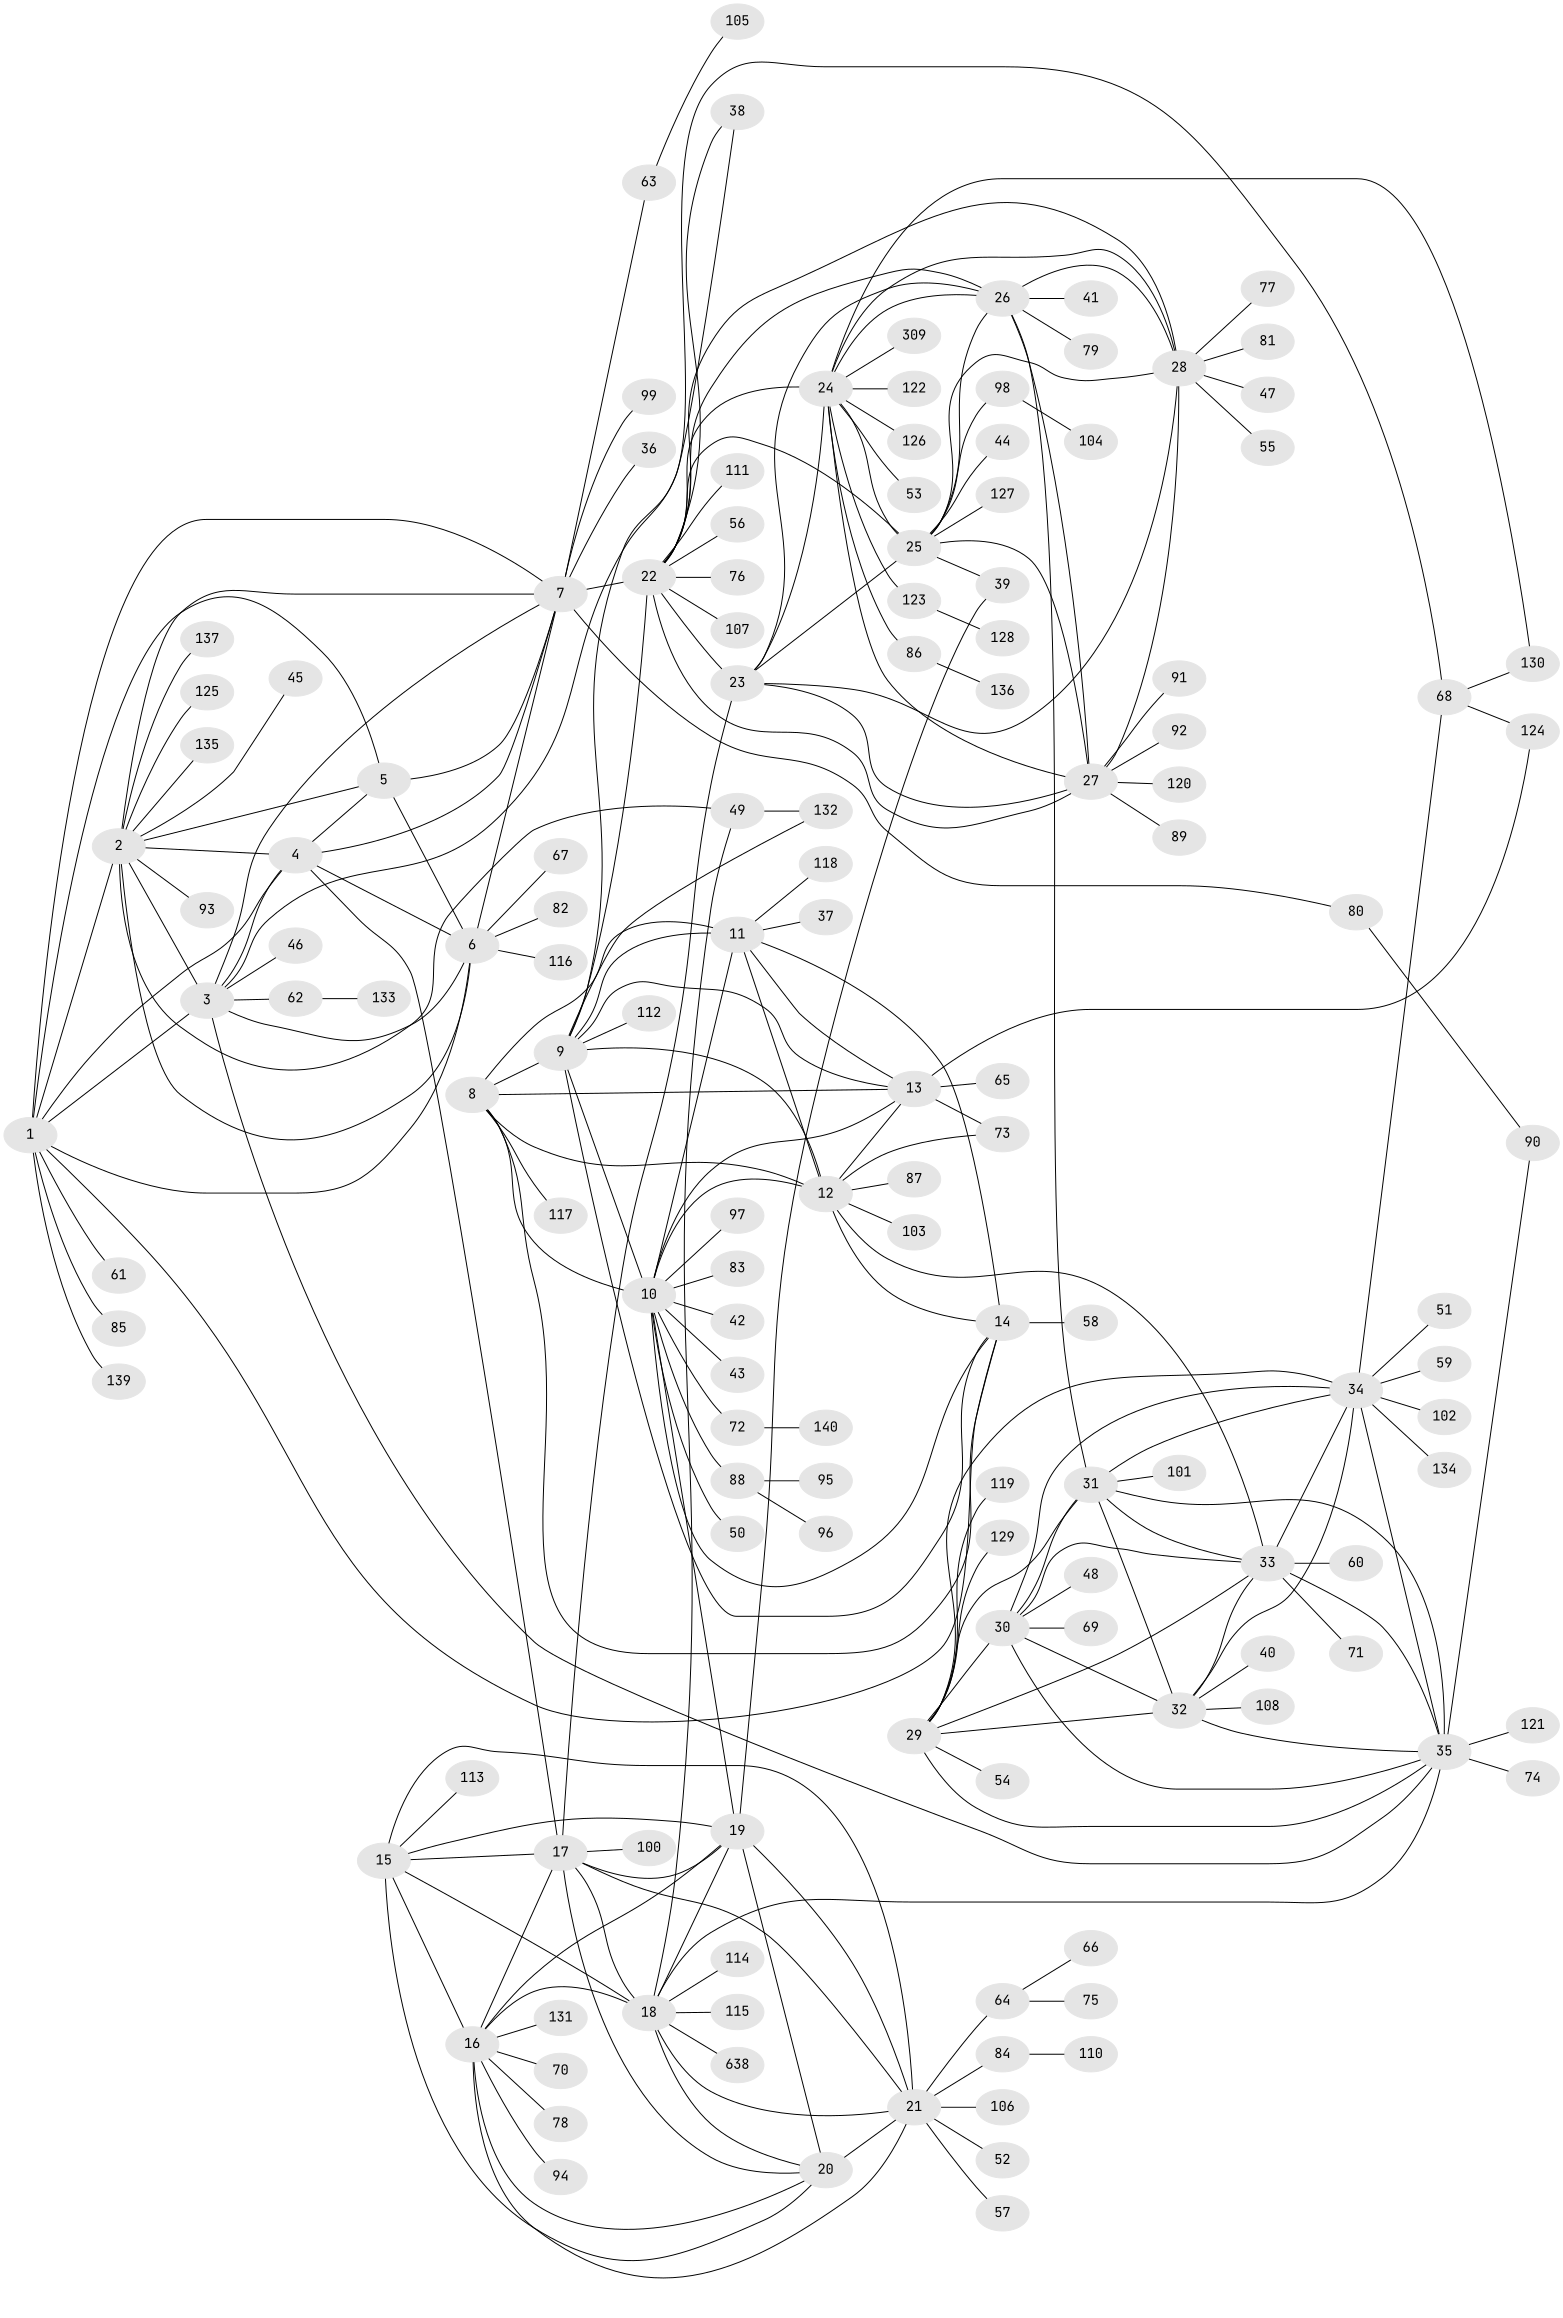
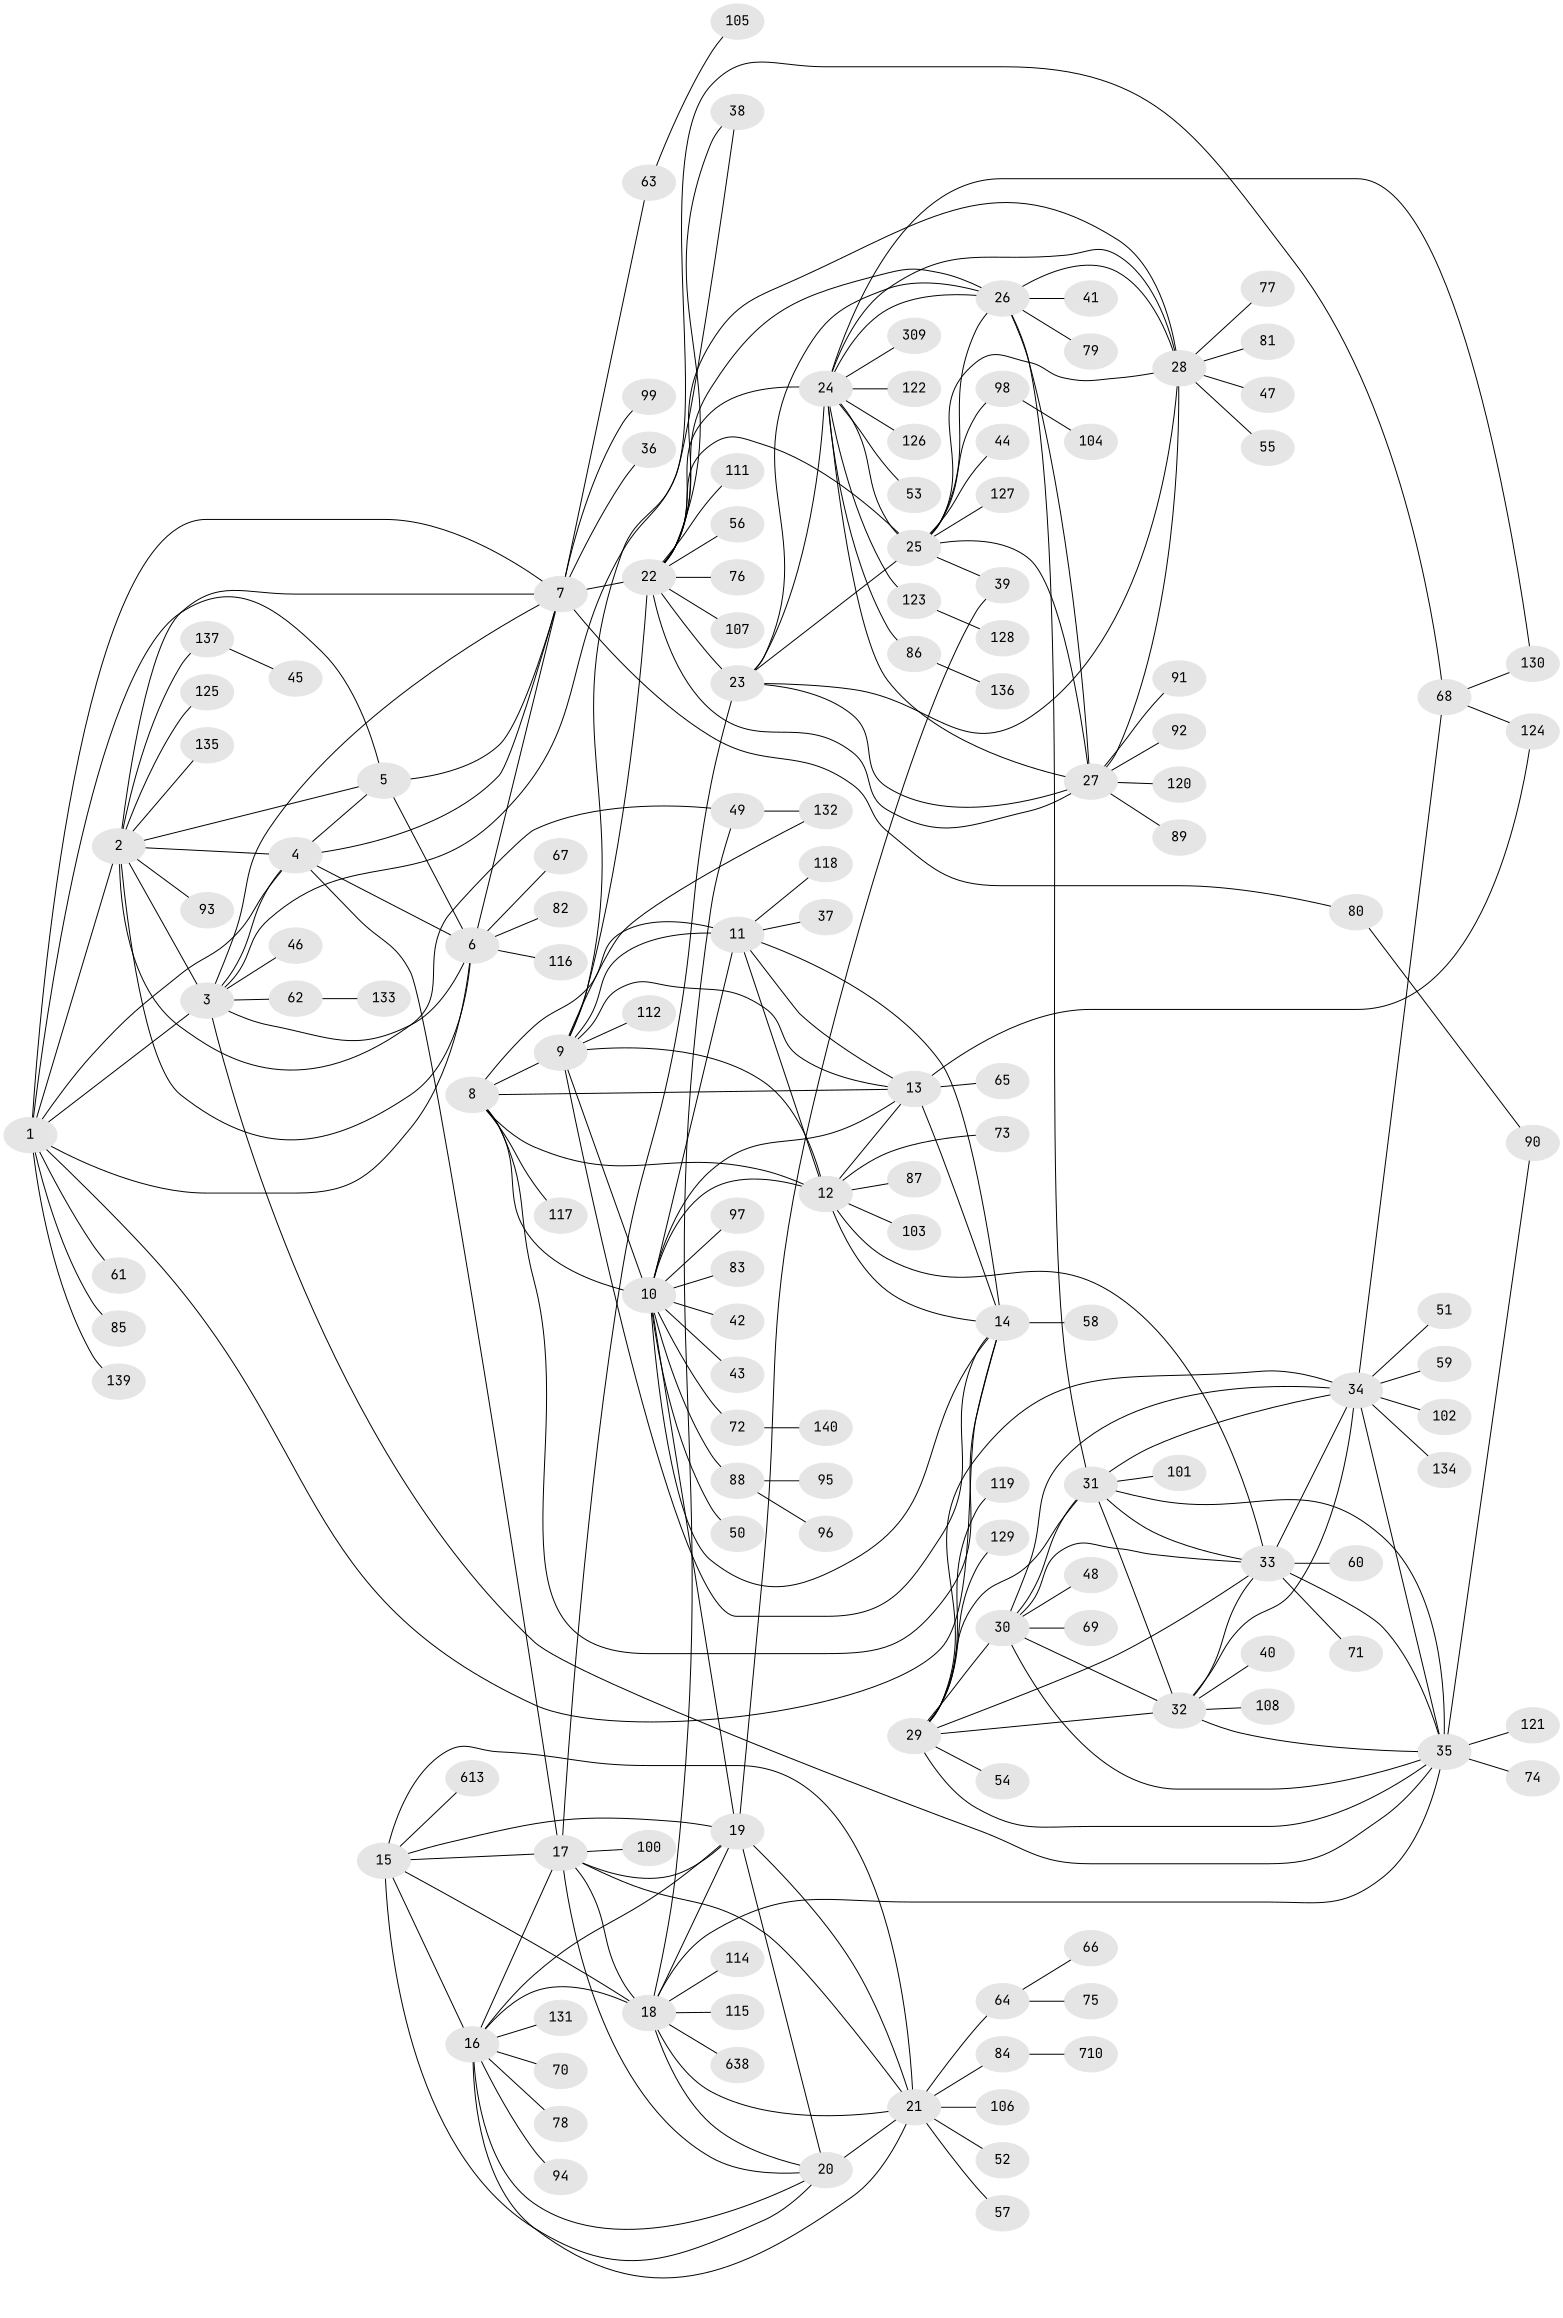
edge "45" -- "2": now "45" -- "137"
edge "13" -- "73": now "13" -- "14"
node "113": label "113" -> "613"
node "110": label "110" -> "710"
